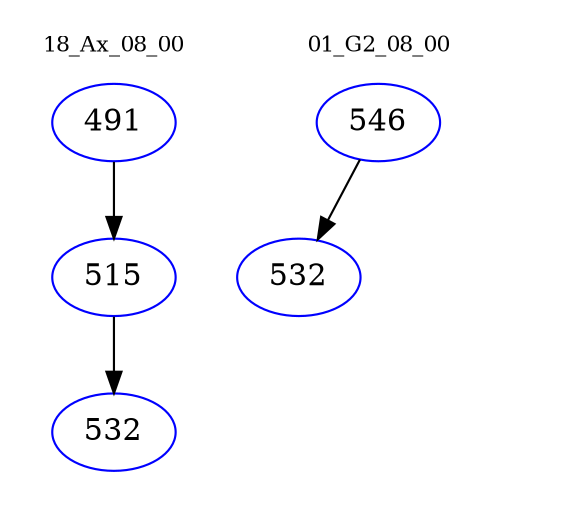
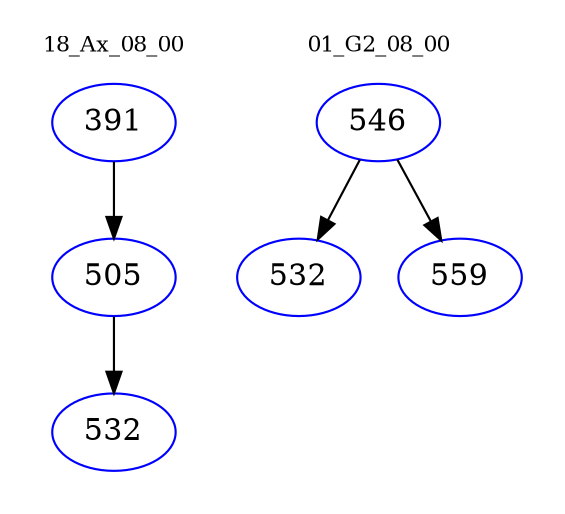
node "491": label "491" -> "391"
node "515": label "515" -> "505"
node "559": added
